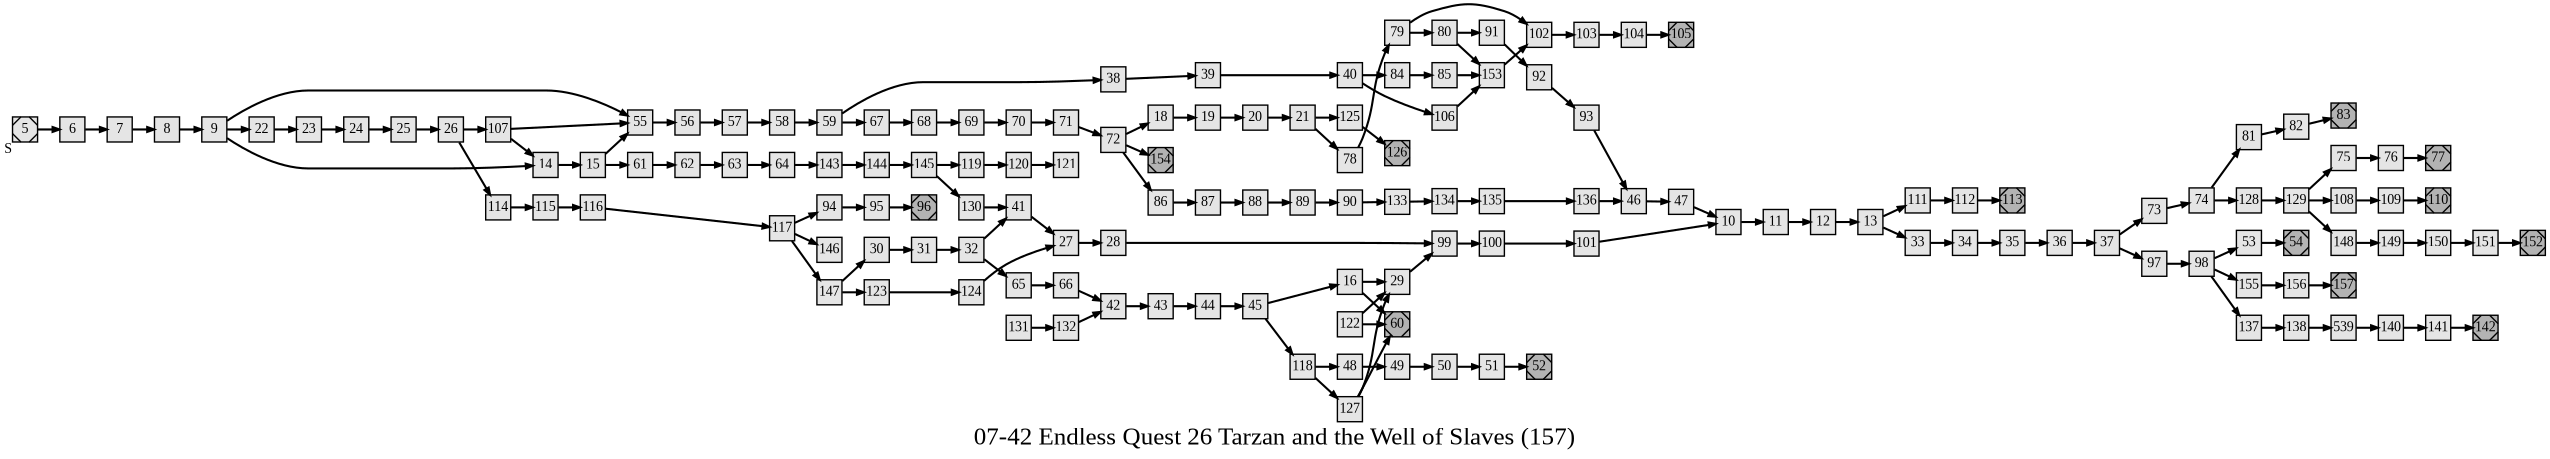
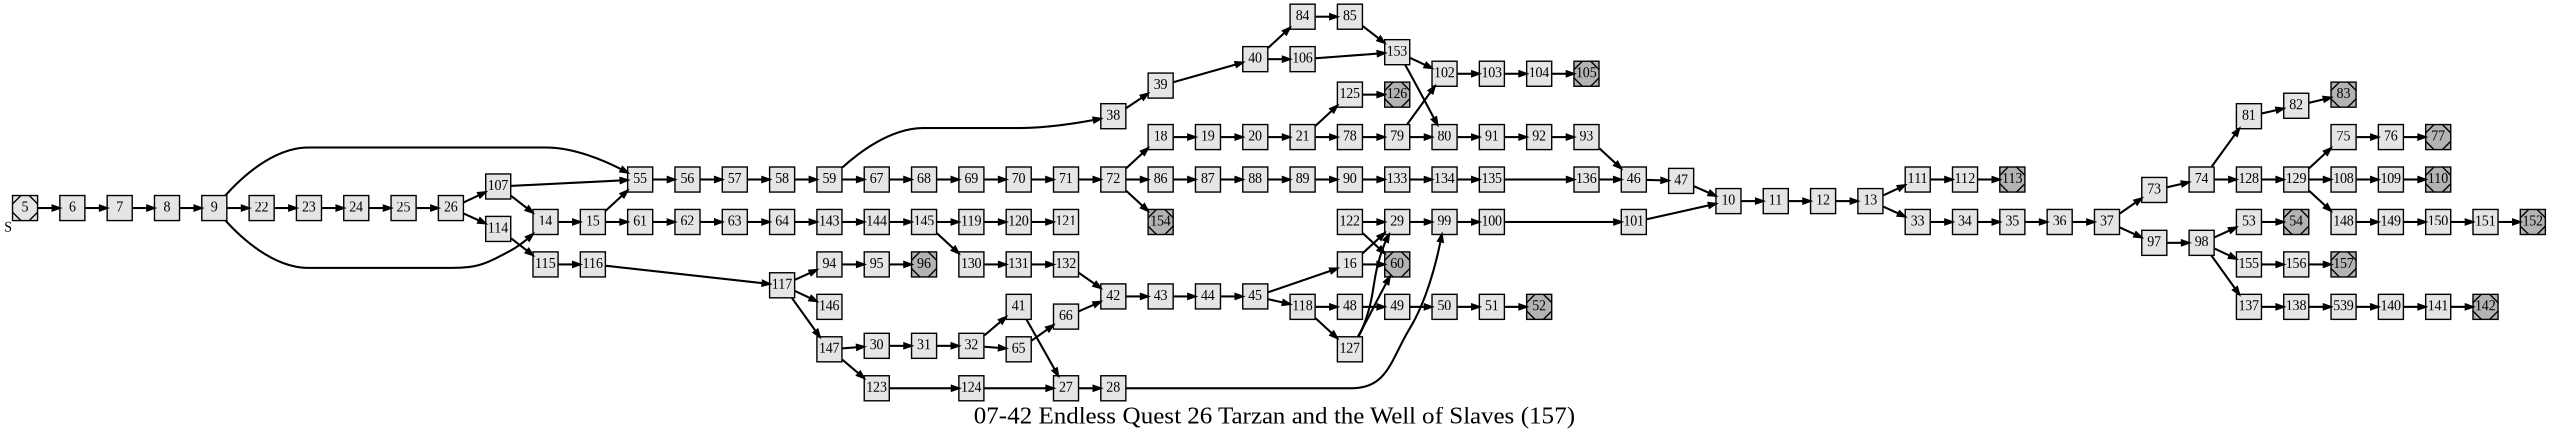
edge "80" -> "153": reversed
edge "130" -> "41": now "130" -> "131"
